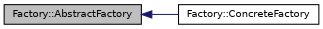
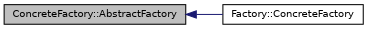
node "Factory::AbstractFactory": label "Factory::AbstractFactory" -> "ConcreteFactory::AbstractFactory"
